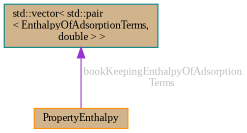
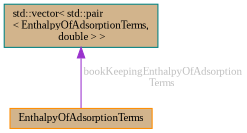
node "PropertyEnthalpy": label "PropertyEnthalpy" -> "EnthalpyOfAdsorptionTerms"
